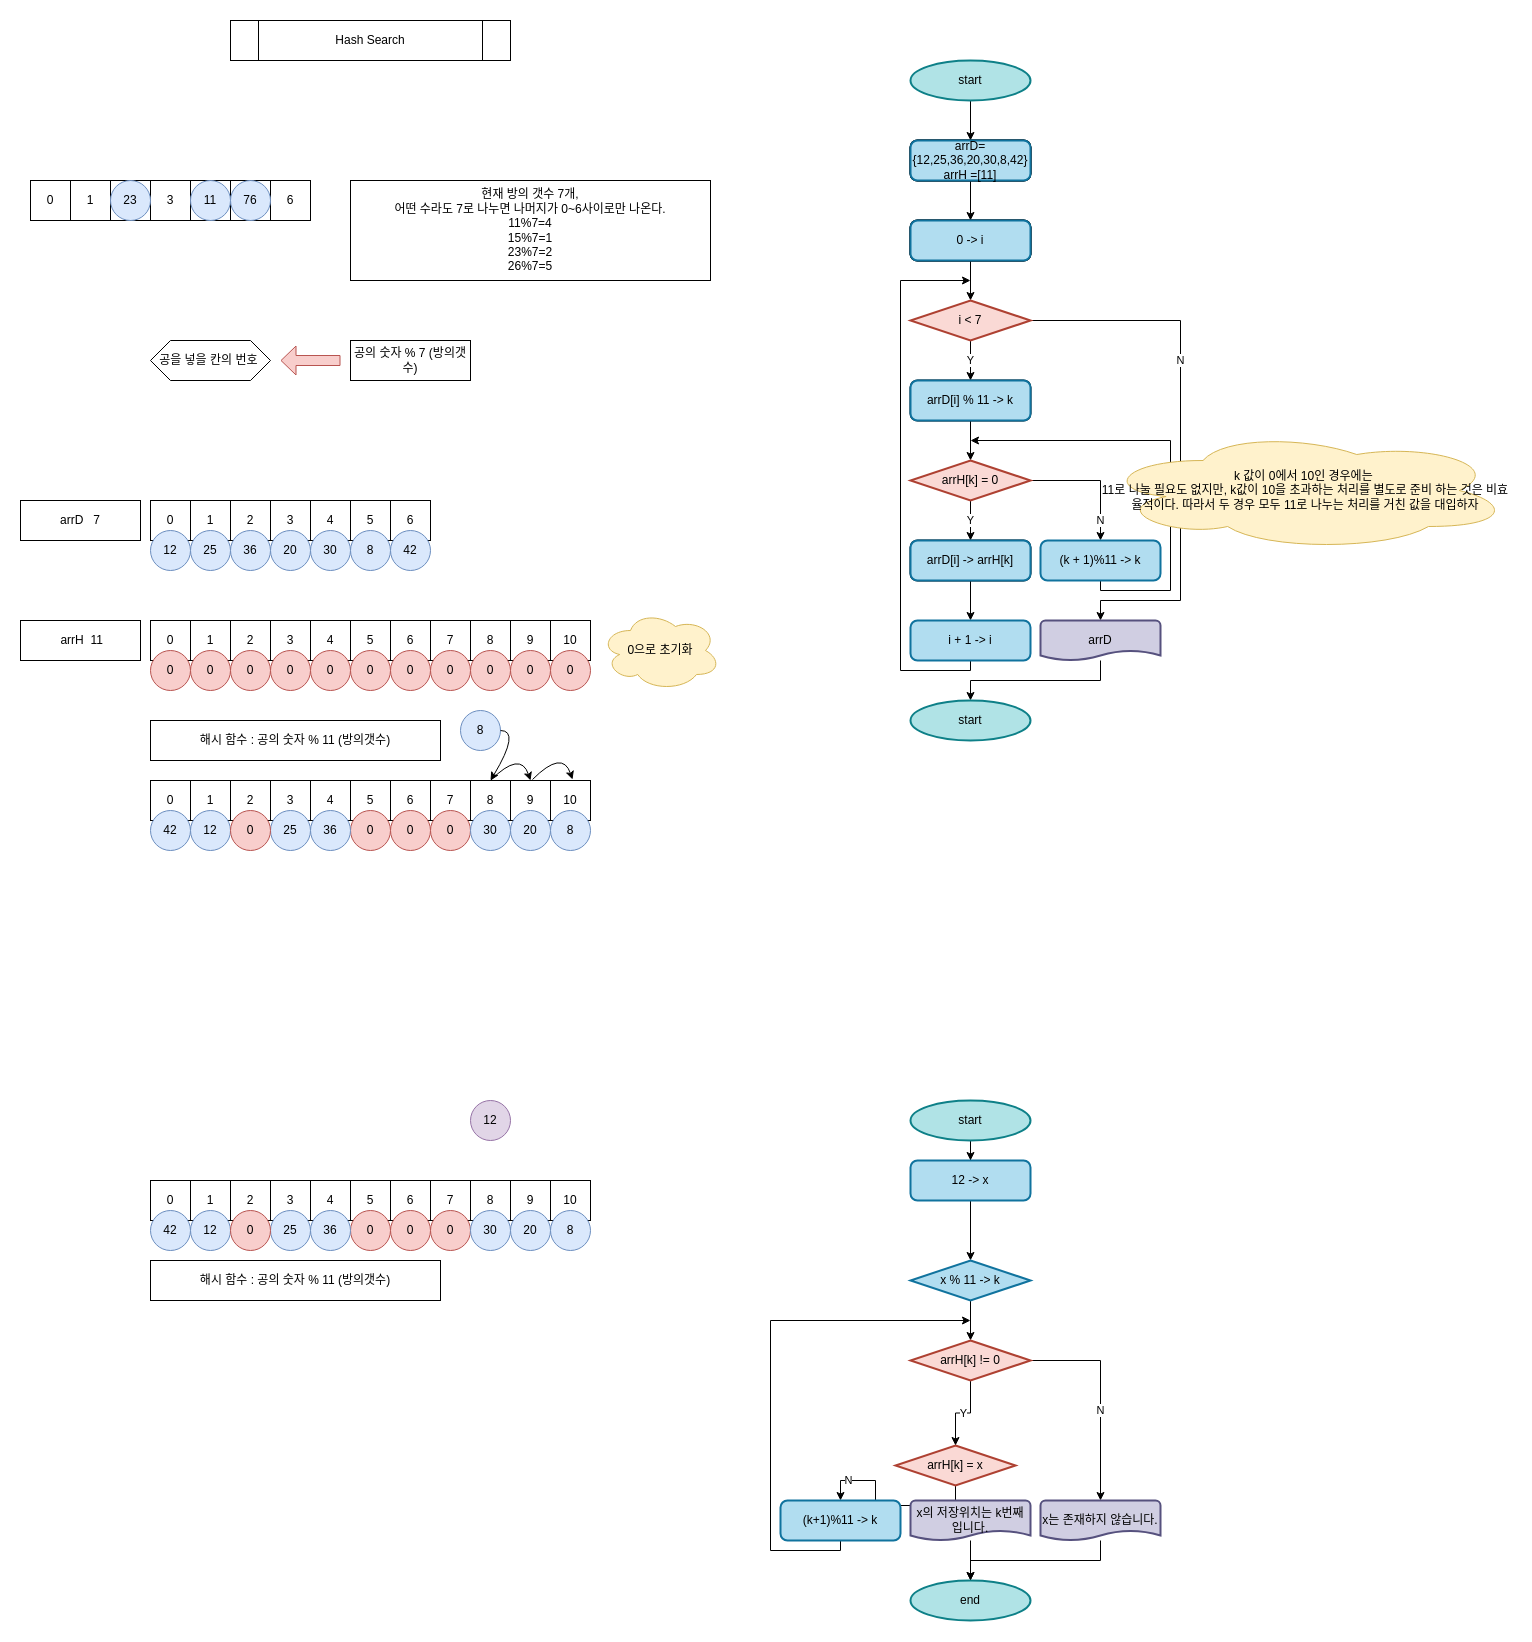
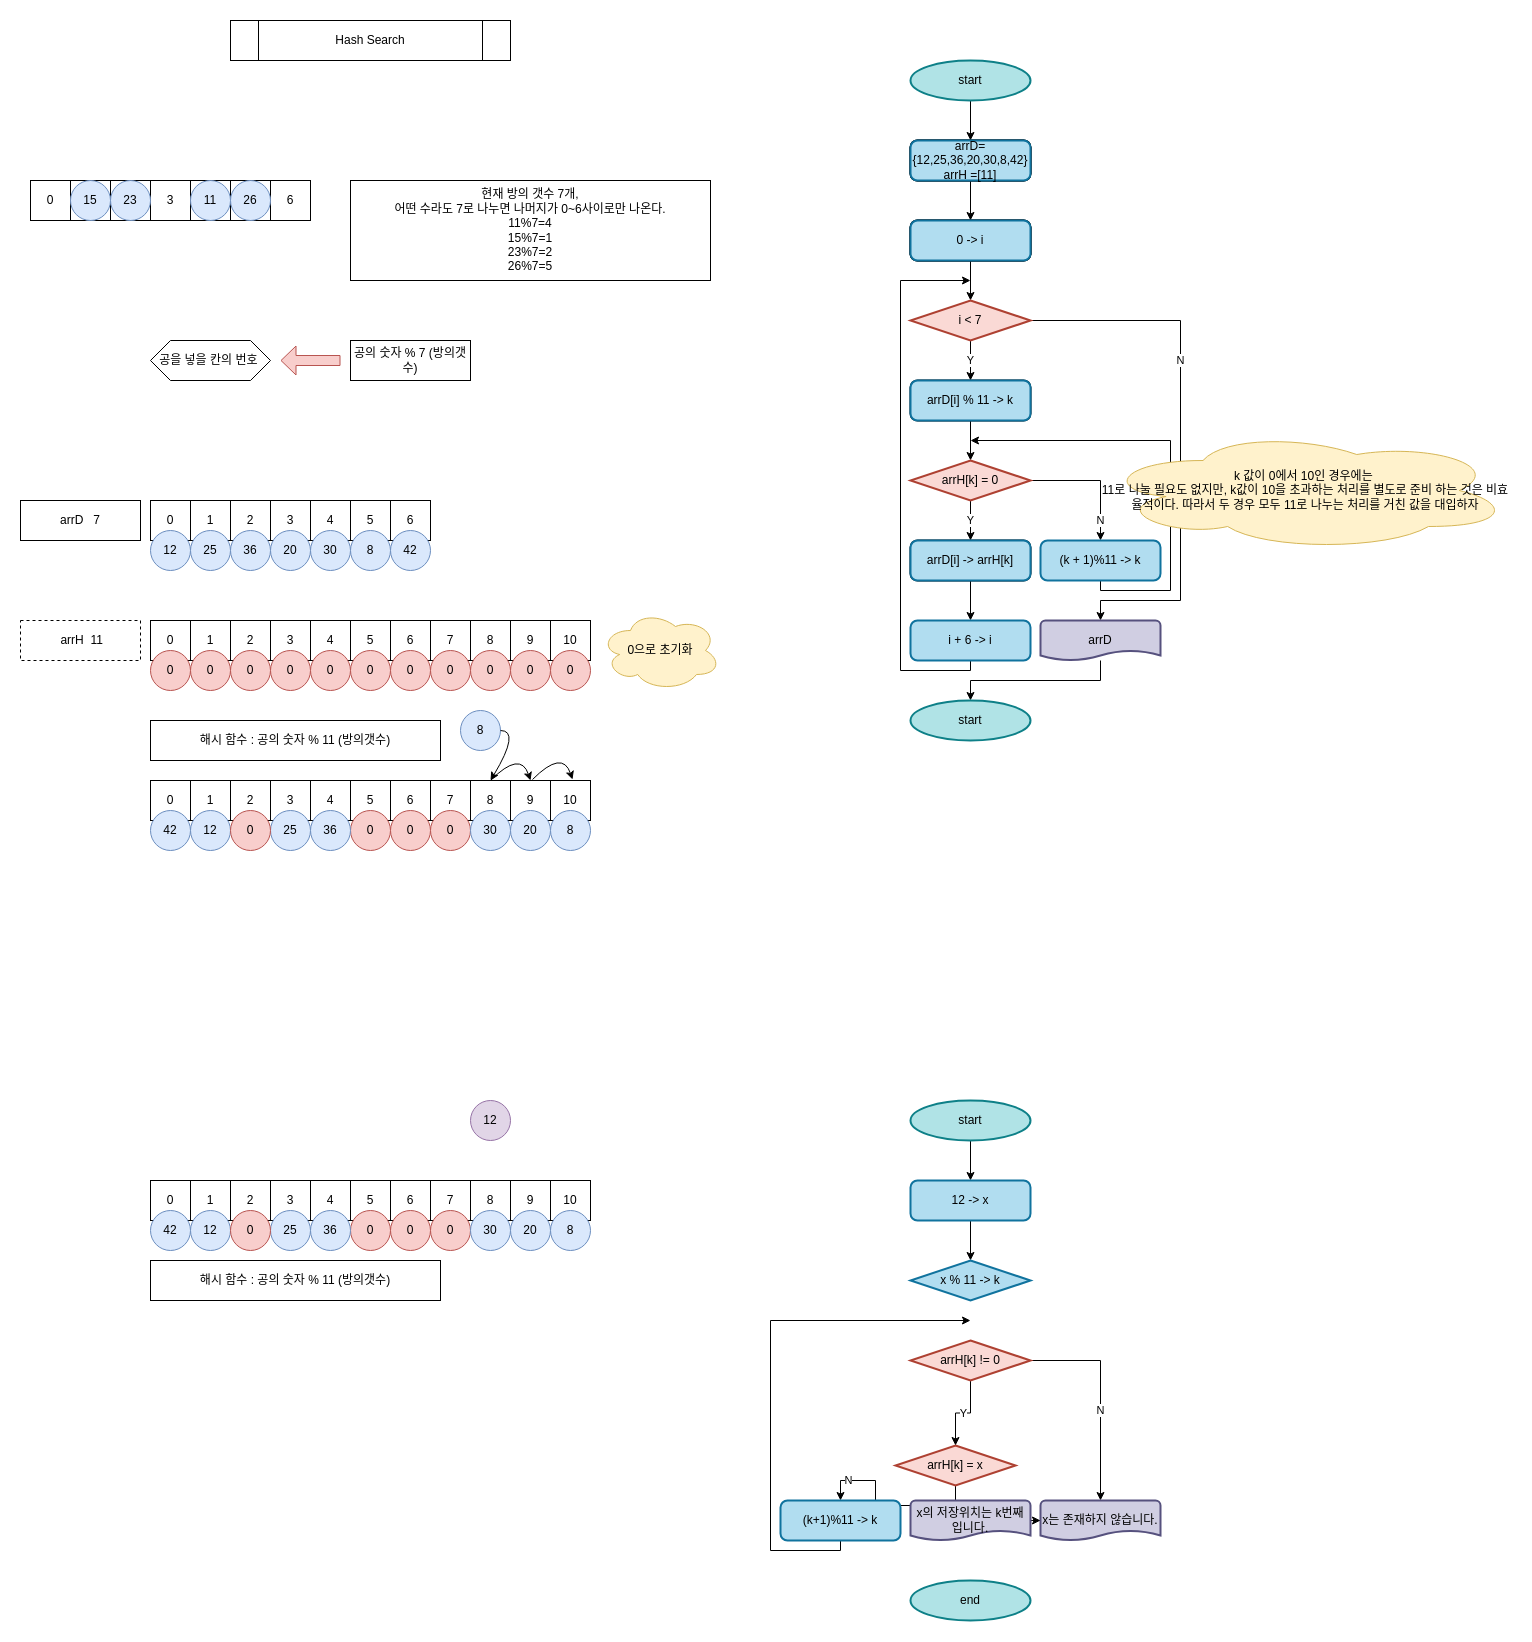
node "15": added
node "76": label "76" -> "26"
node "arrH 11": style solid -> dashed
node "i + 1 -> i": label "i + 1 -> i" -> "i + 6 -> i"
node "12 -> x": moved (971, 1181) -> (971, 1201)
edge "x % 11 -> k" -> "arrH[k] != 0": removed
edge "x의 저장위치는 k번째 입니다." -> "end": now "x의 저장위치는 k번째 입니다." -> "x는 존재하지 않습니다."
edge "x는 존재하지 않습니다." -> "end": removed
